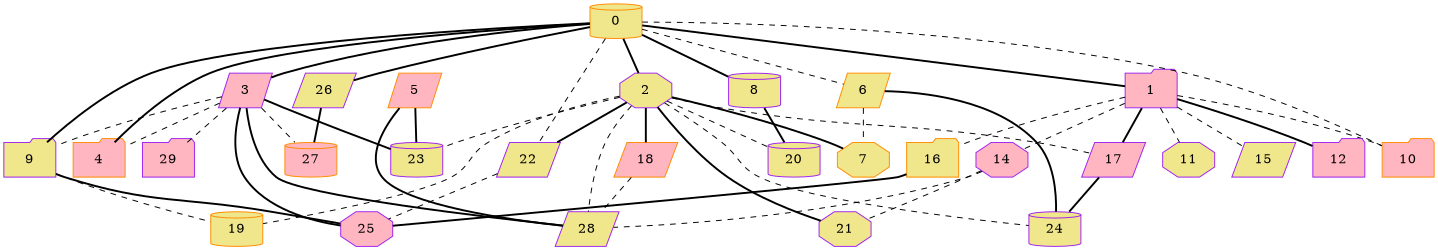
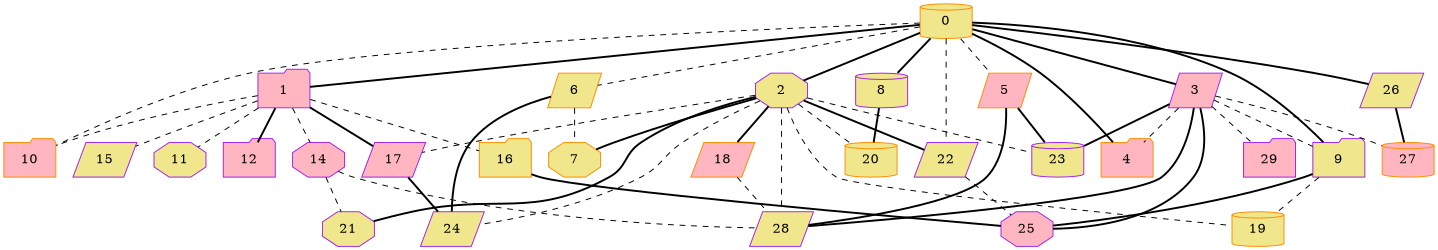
edge "0" -- "5": added
node "20": color purple -> darkorange
node "24": shape cylinder -> parallelogram
